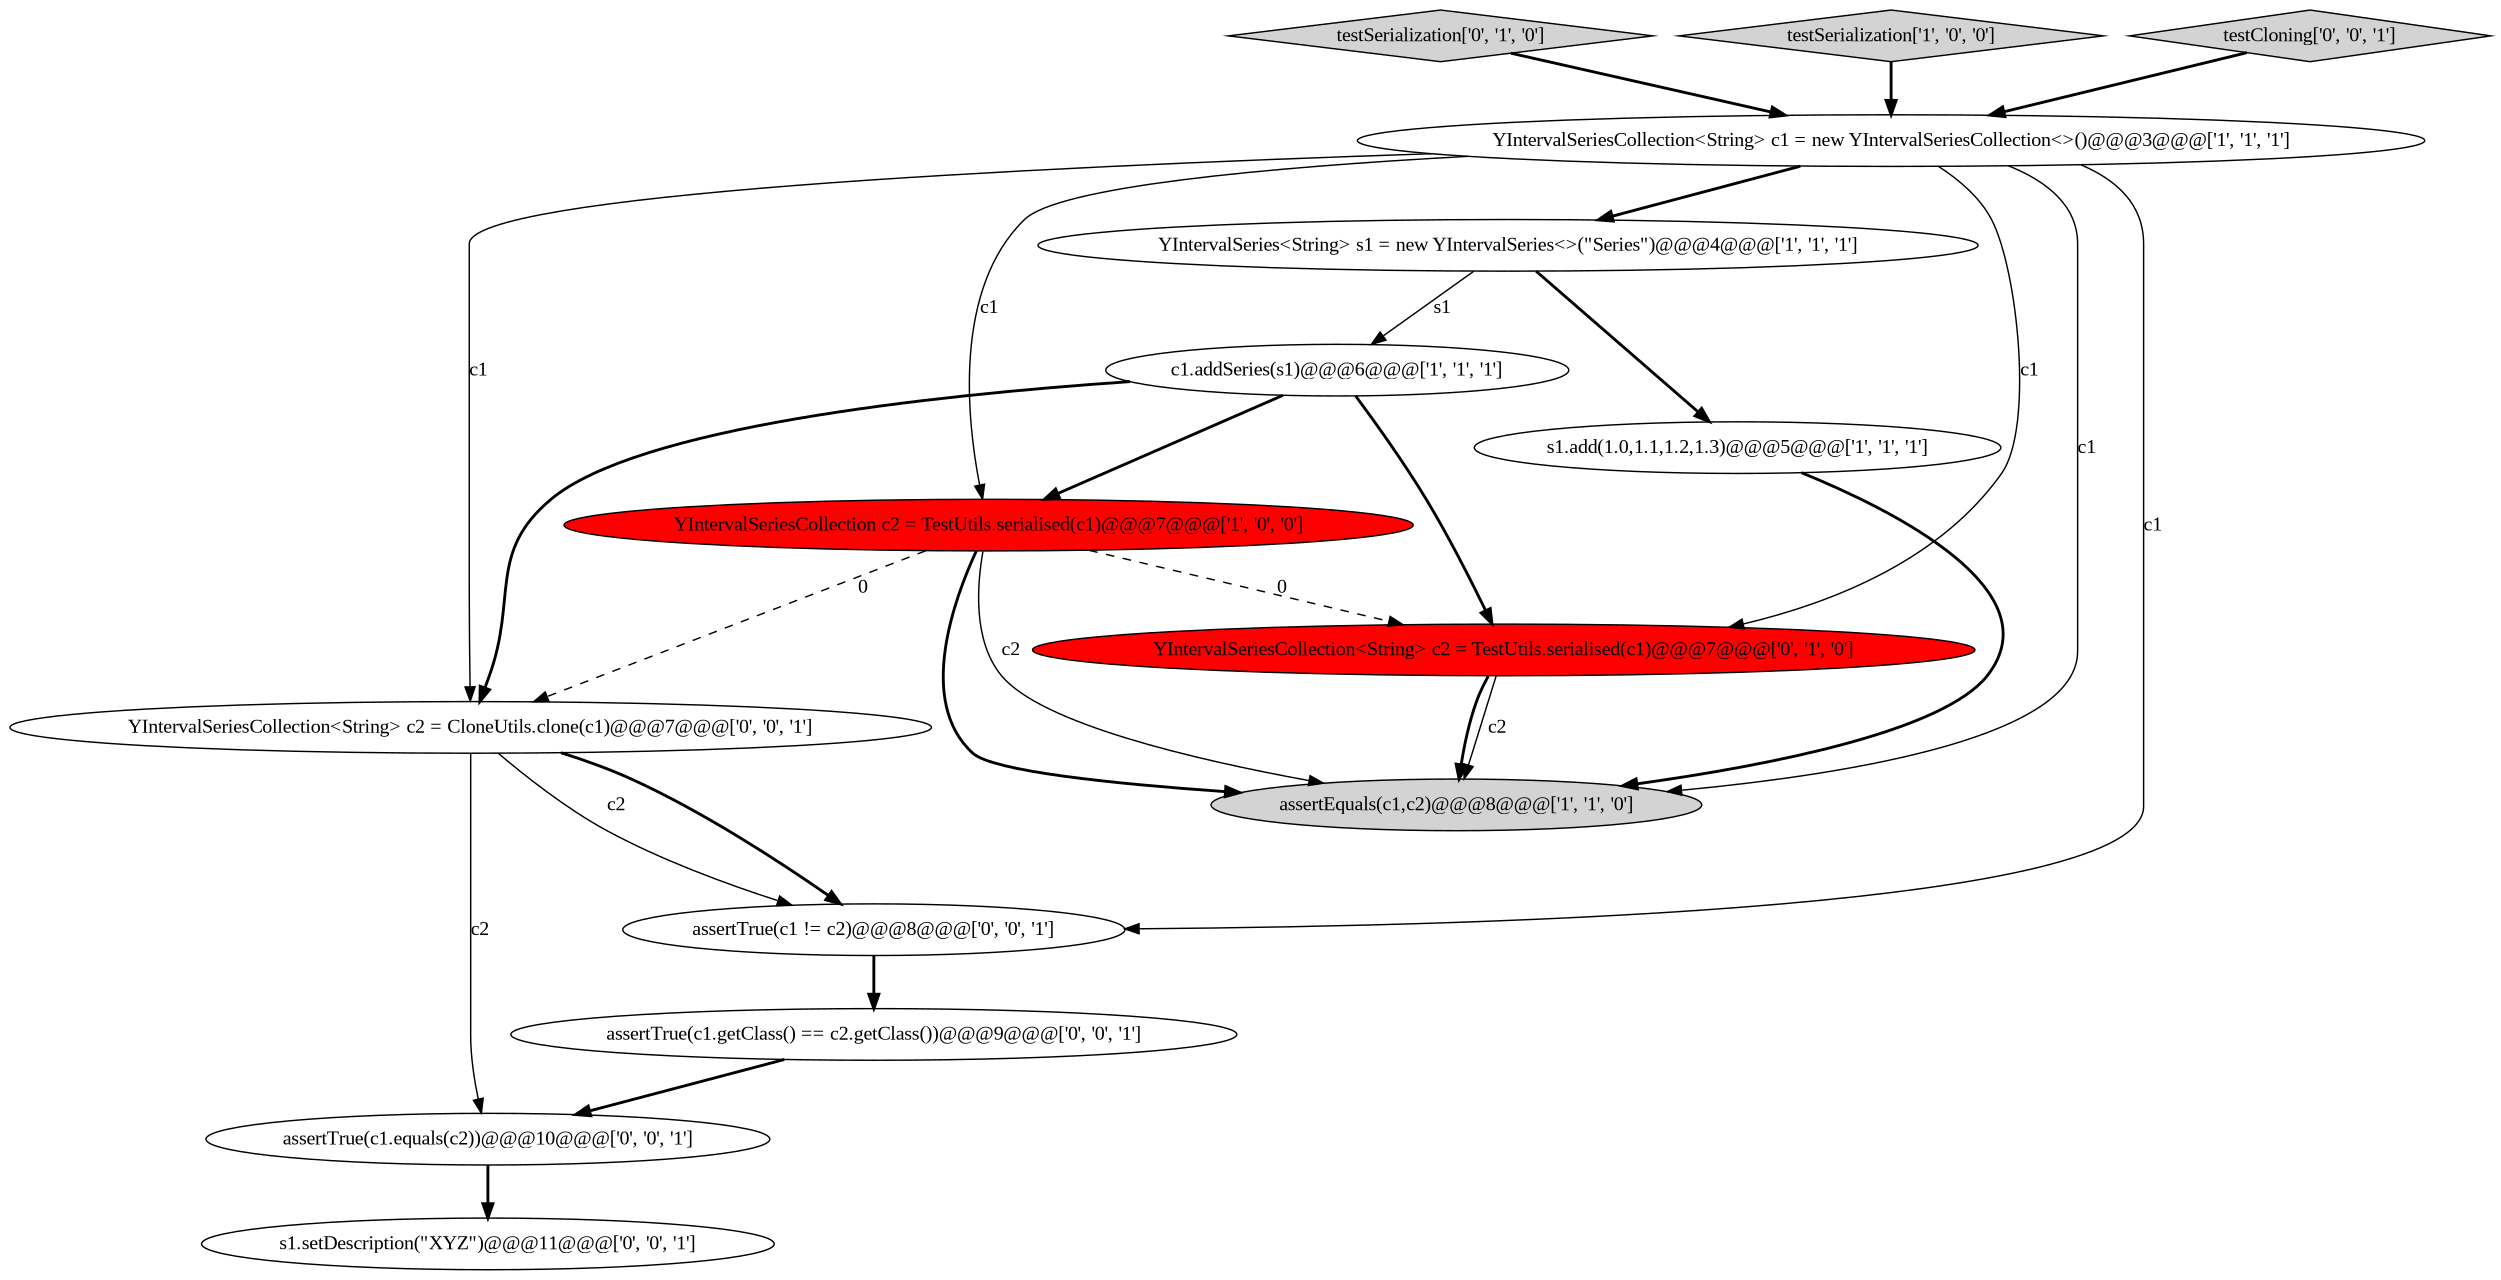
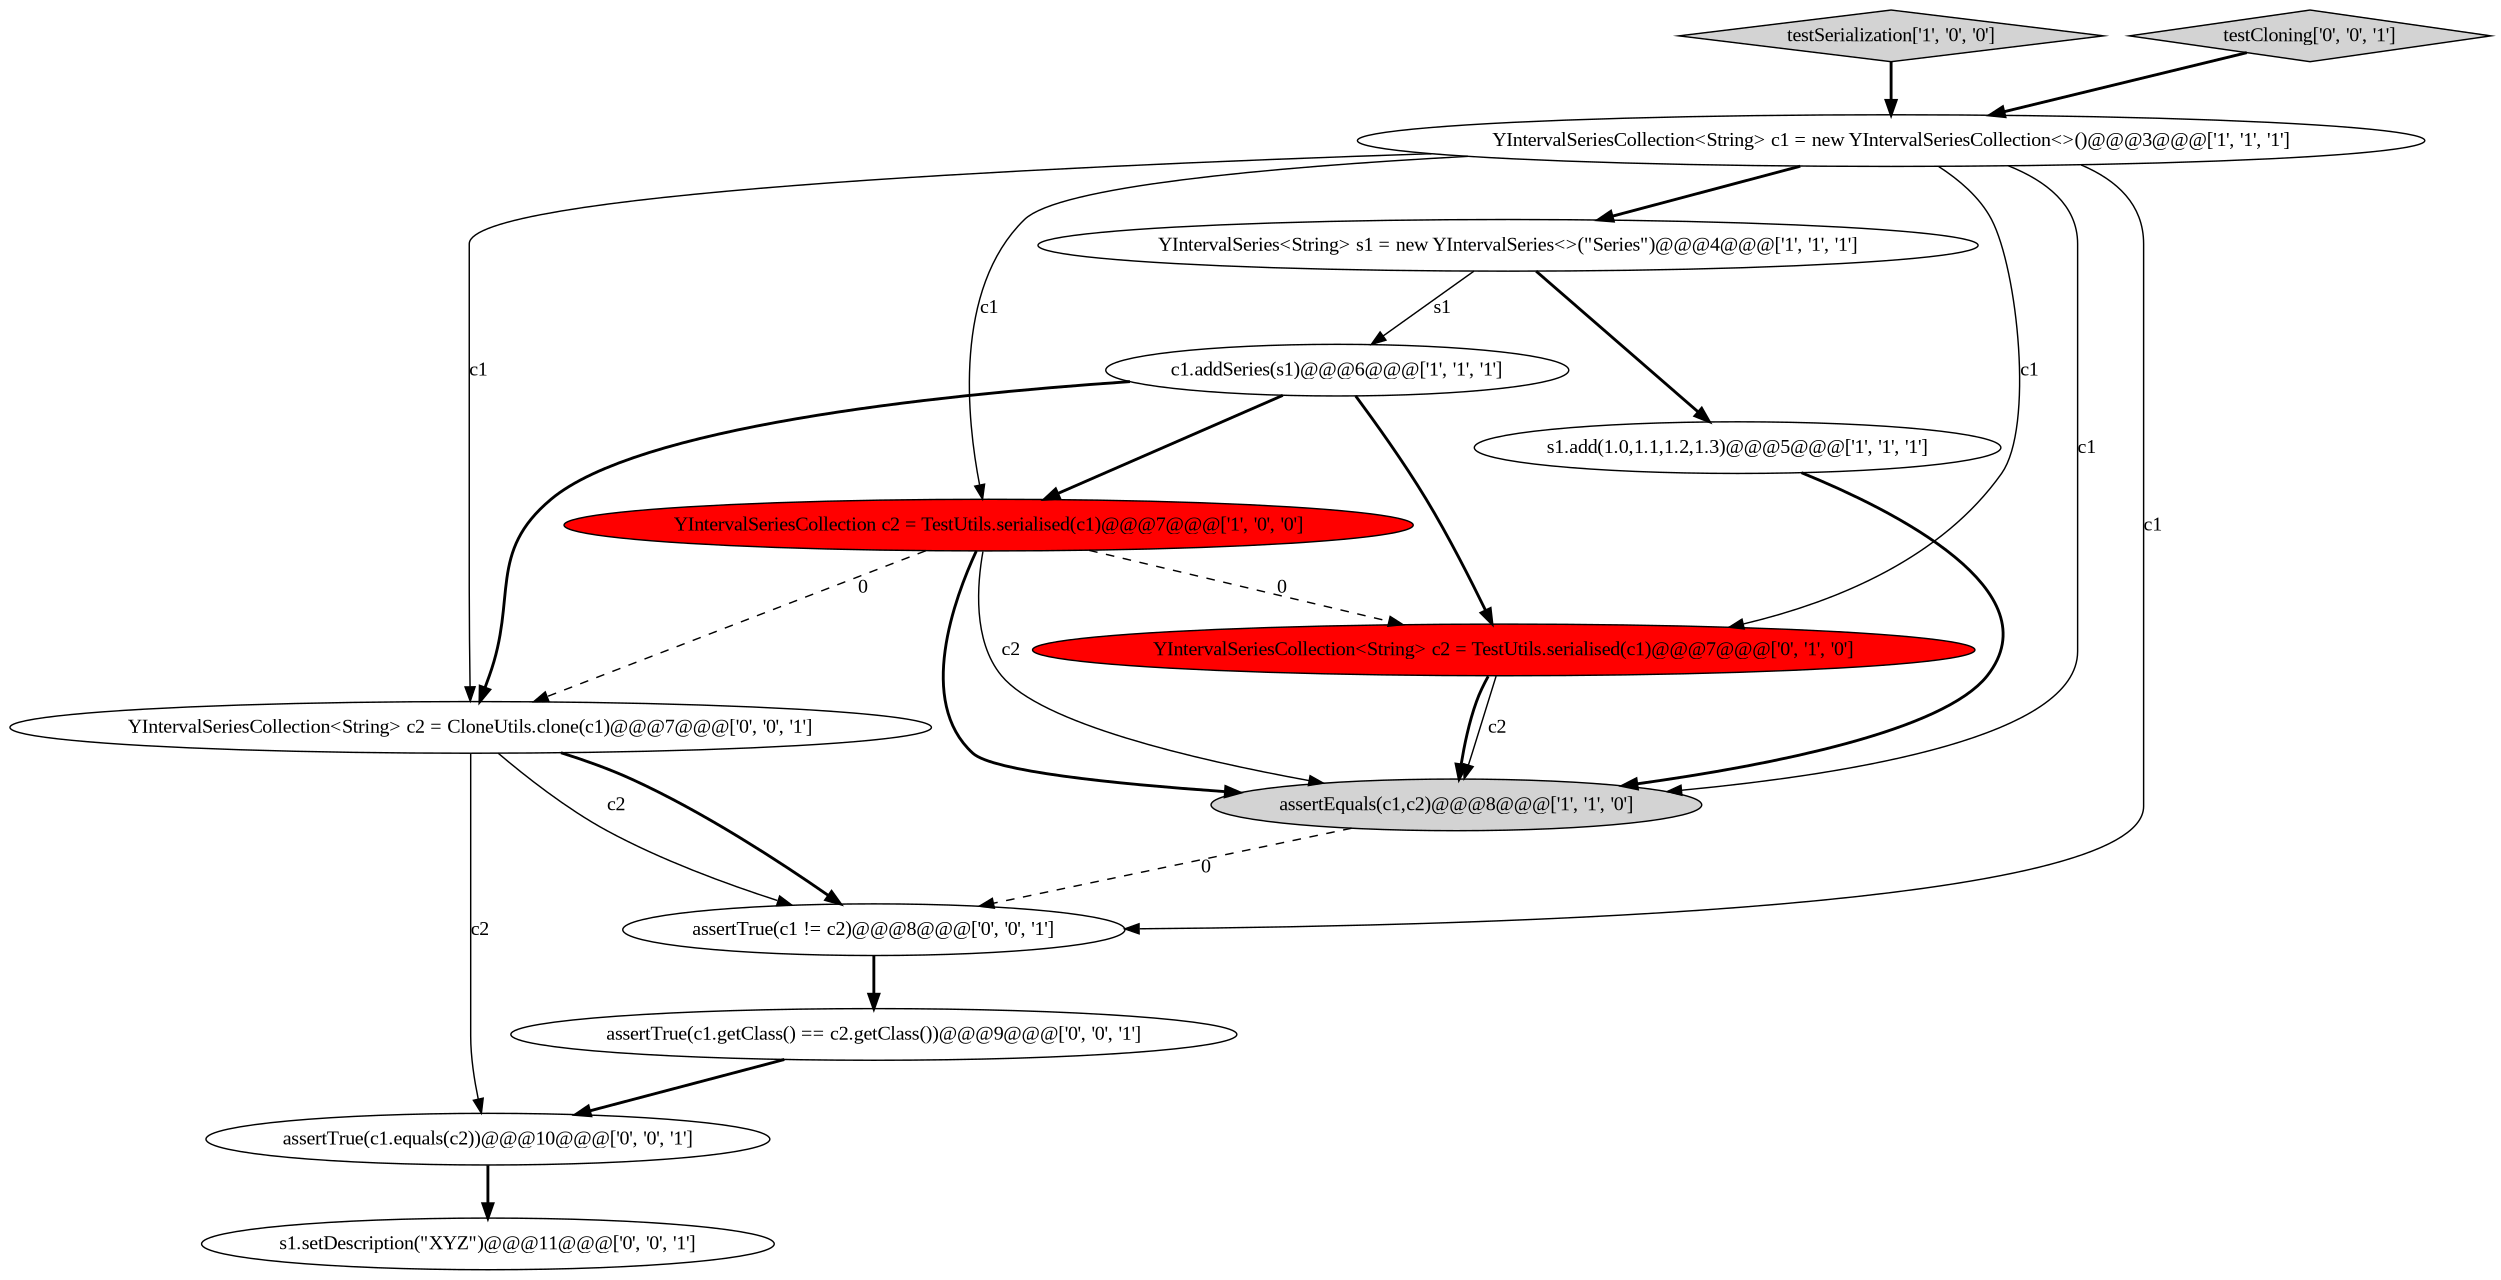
node "testSerialization['0', '1', '0']": removed
edge "assertEquals(c1,c2)@@@8@@@['1', '1', '0']" -> "assertTrue(c1 != c2)@@@8@@@['0', '0', '1']": added, label "0"
